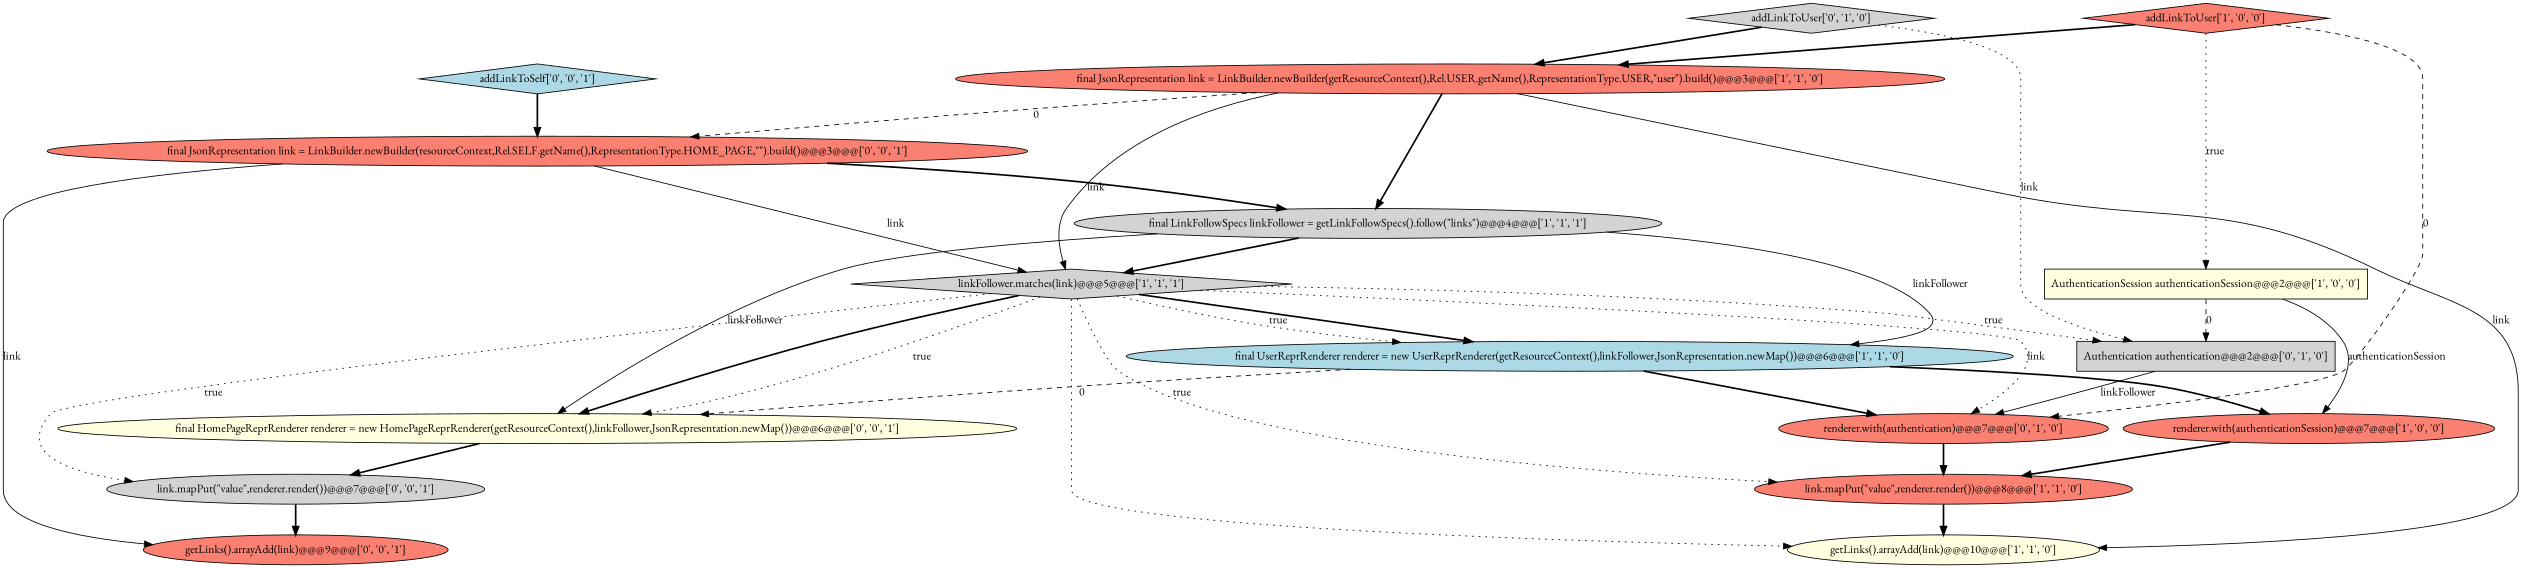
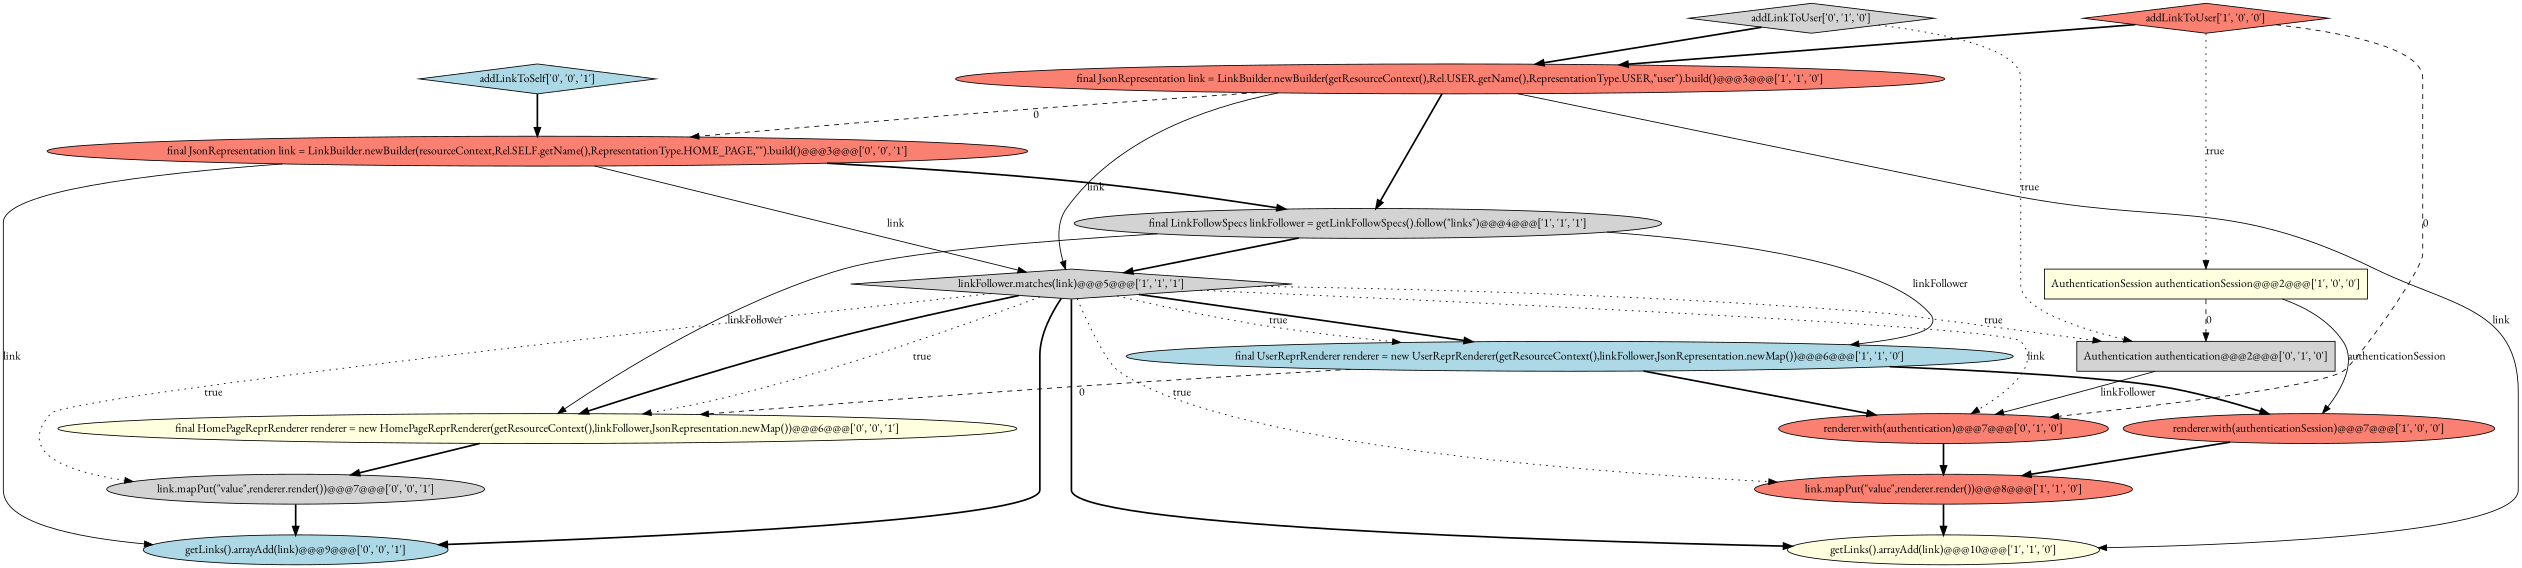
edge "addLinkToUser['0', '1', '0']" -> "Authentication authentication@@@2@@@['0', '1', '0']": label "link" -> "true"
edge "linkFollower.matches(link)@@@5@@@['1', '1', '1']" -> "getLinks().arrayAdd(link)@@@9@@@['0', '0', '1']": added
edge "linkFollower.matches(link)@@@5@@@['1', '1', '1']" -> "getLinks().arrayAdd(link)@@@10@@@['1', '1', '0']": style dotted -> bold
node "getLinks().arrayAdd(link)@@@9@@@['0', '0', '1']": fillcolor salmon -> lightblue
